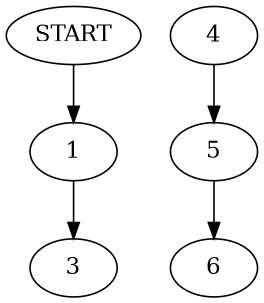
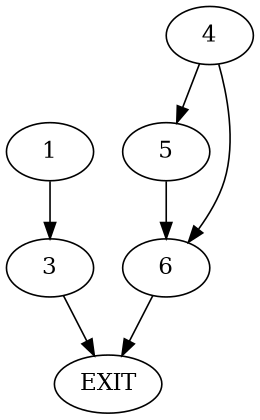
node "START": removed
edge "4" -> "6": added
node "EXIT": added
